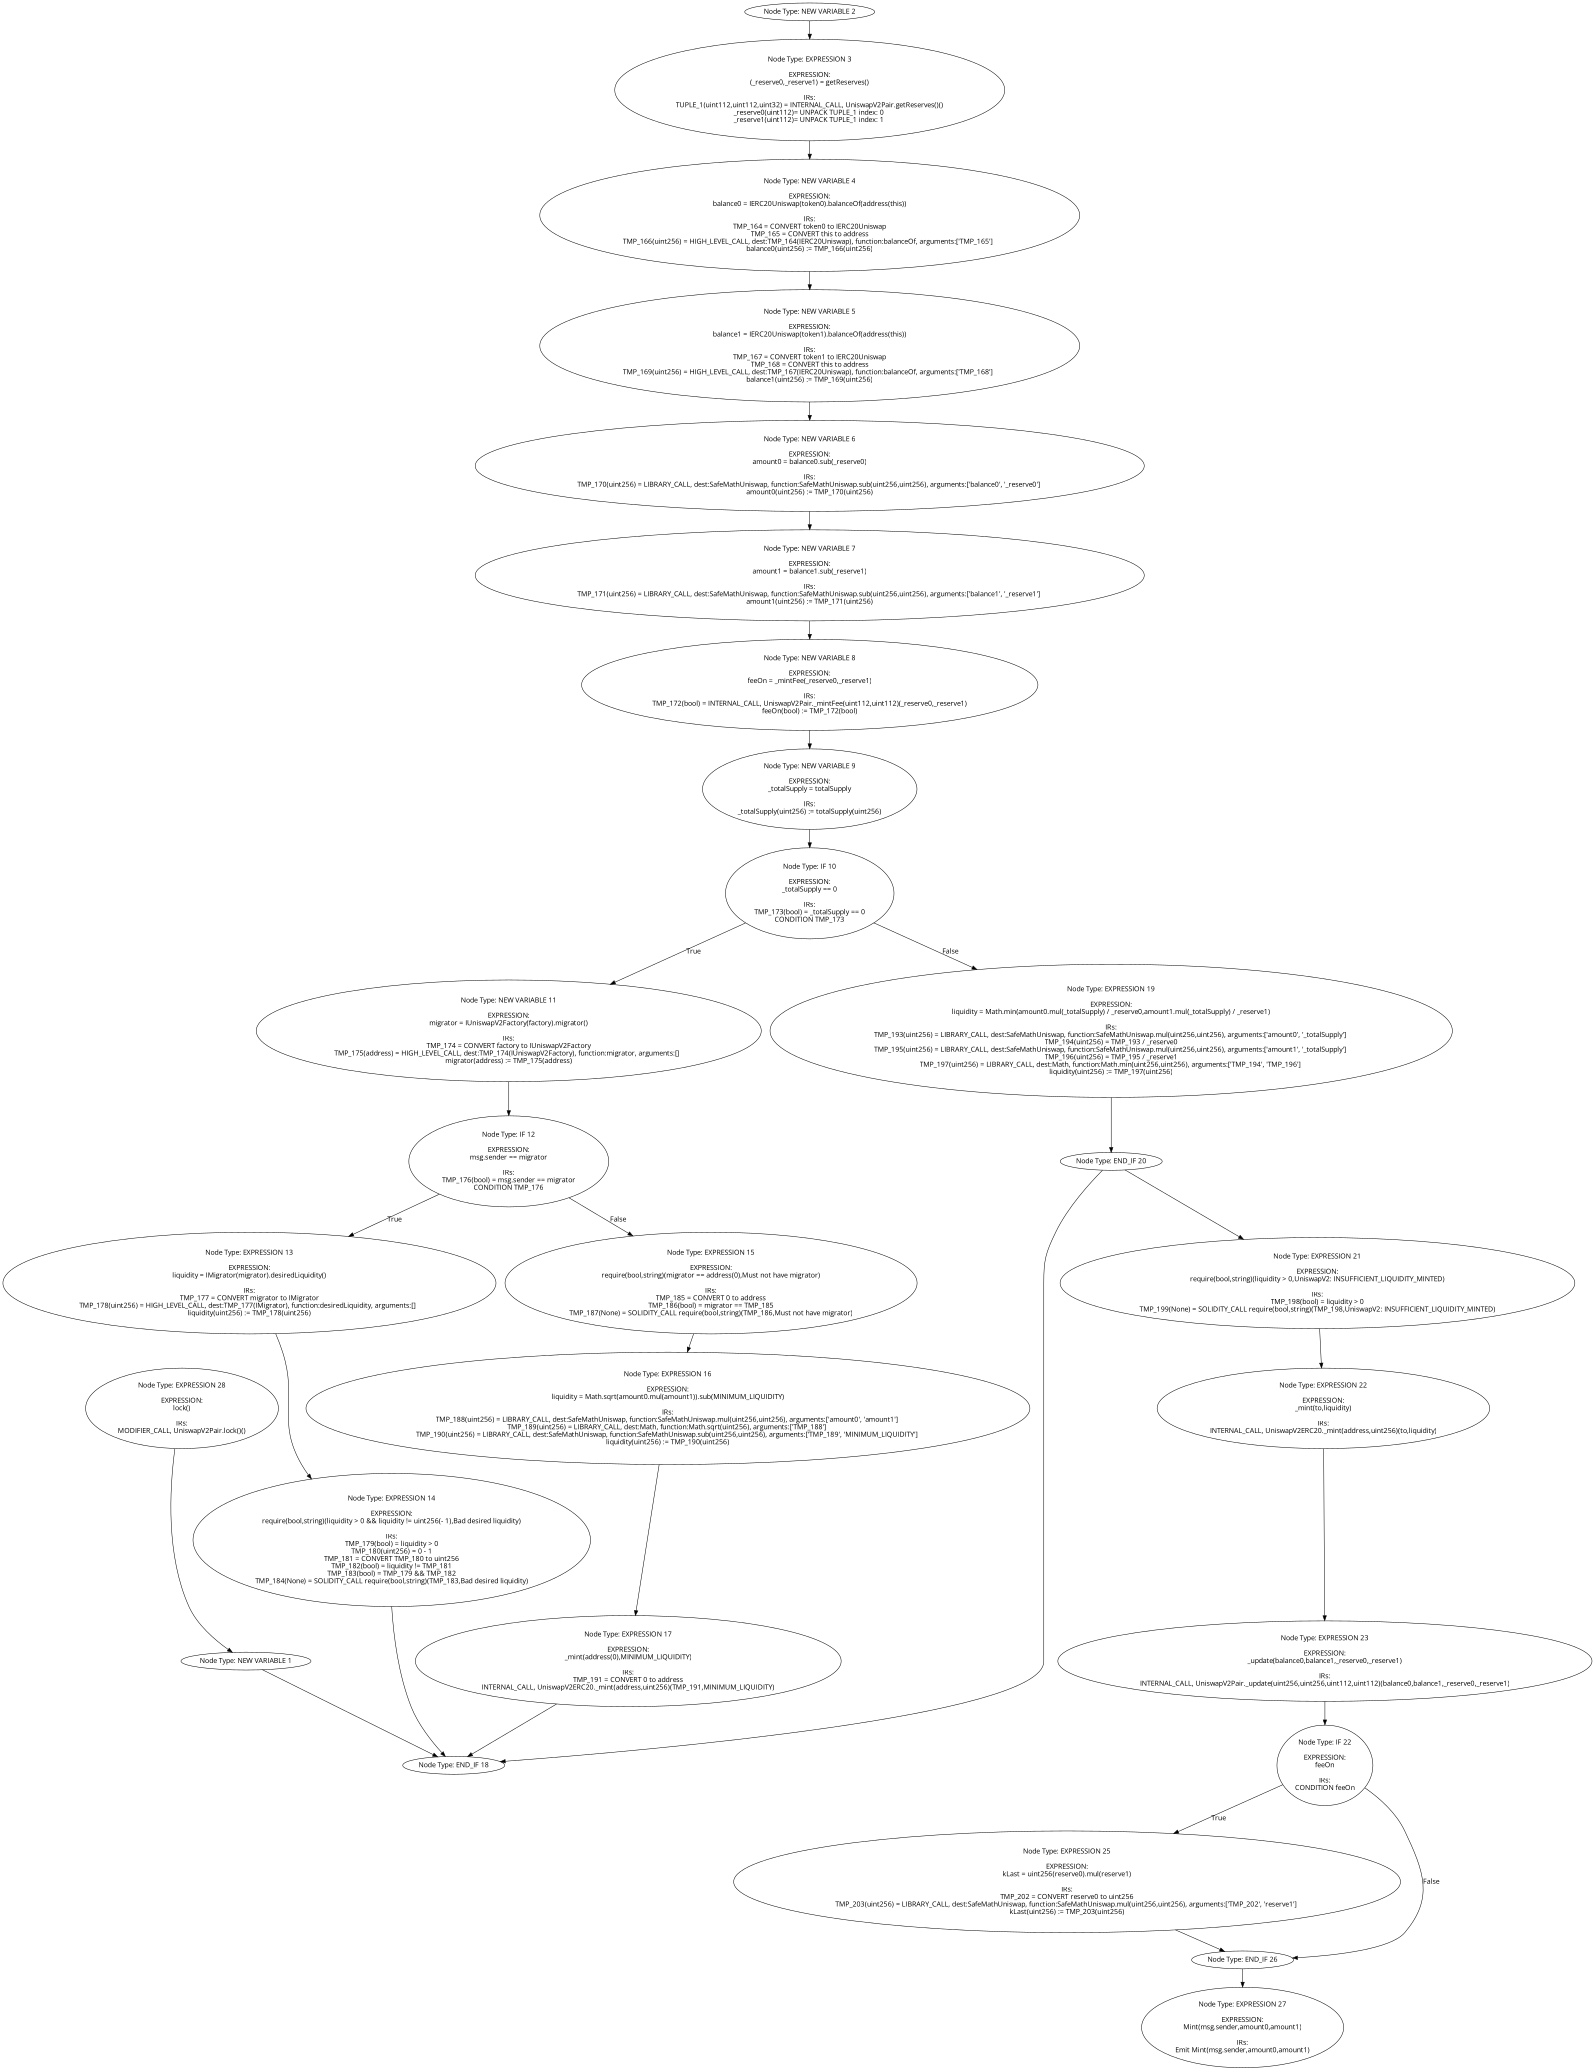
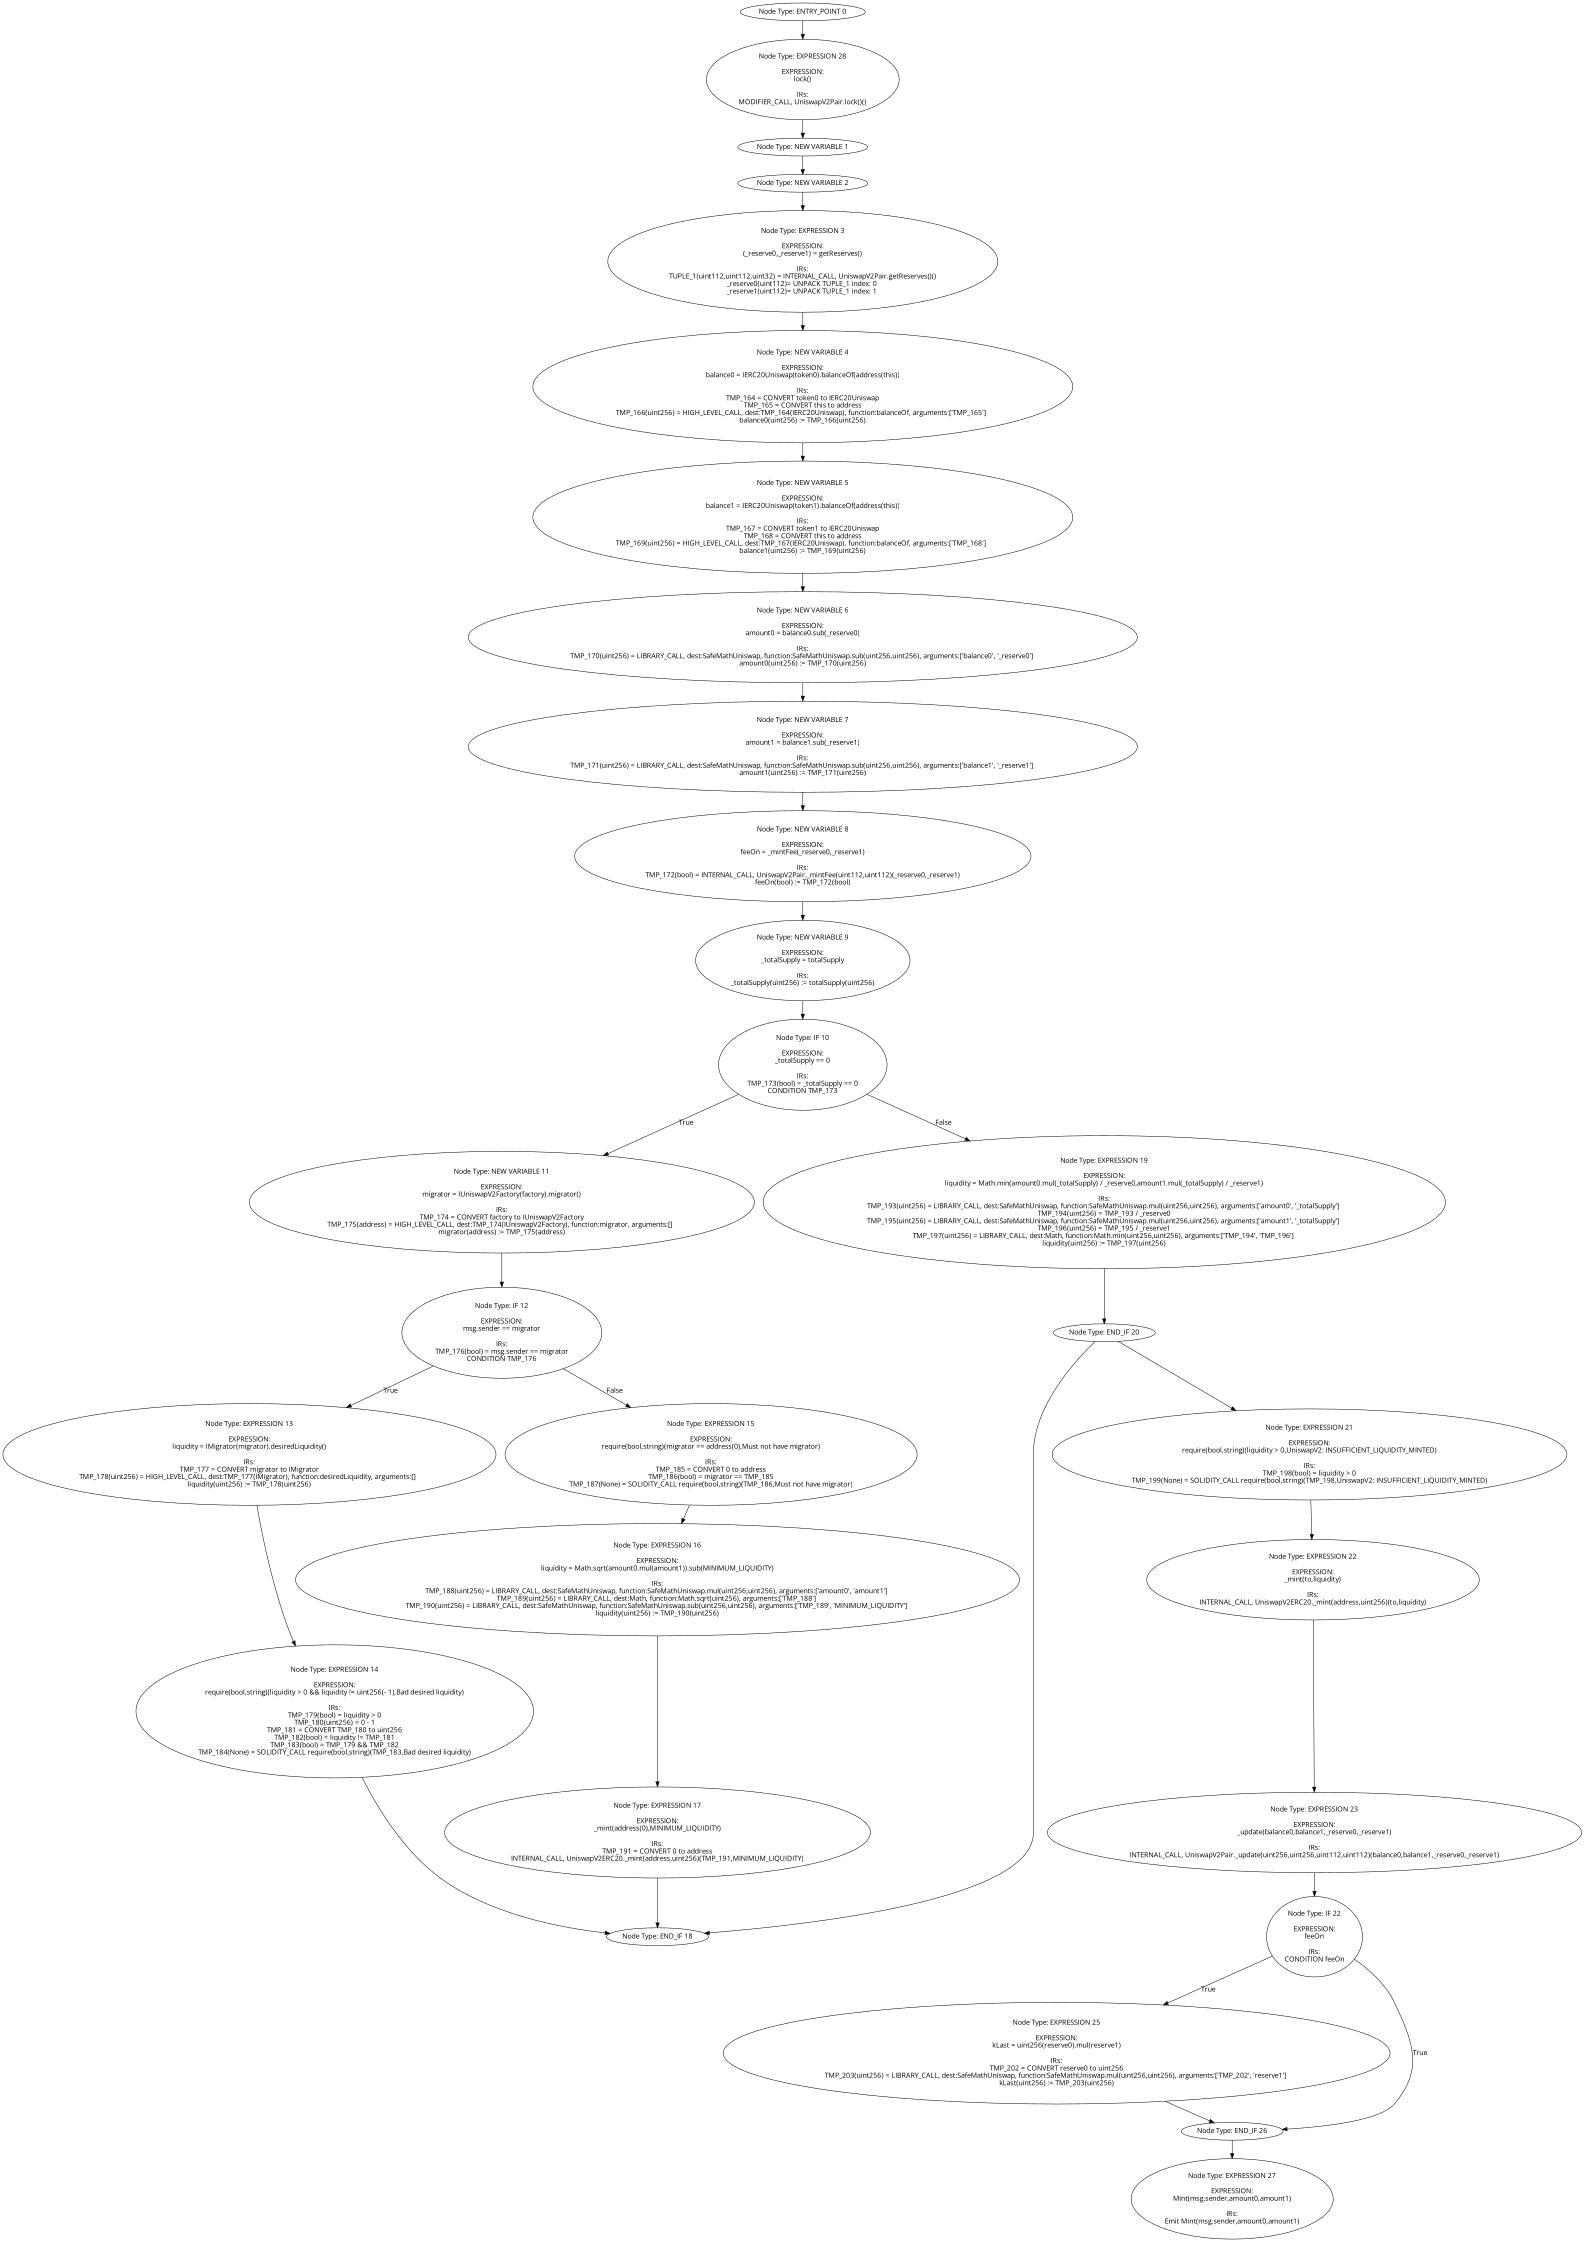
node "Node Type: ENTRY_POINT 0": added
edge "Node Type: NEW VARIABLE 1" -> "Node Type: END_IF 18": now "Node Type: NEW VARIABLE 1" -> "Node Type: NEW VARIABLE 2"
edge "Node Type: IF 22 EXPRESSION: feeOn IRs: CONDITION feeOn" -> "Node Type: END_IF 26": label "False" -> "True"
